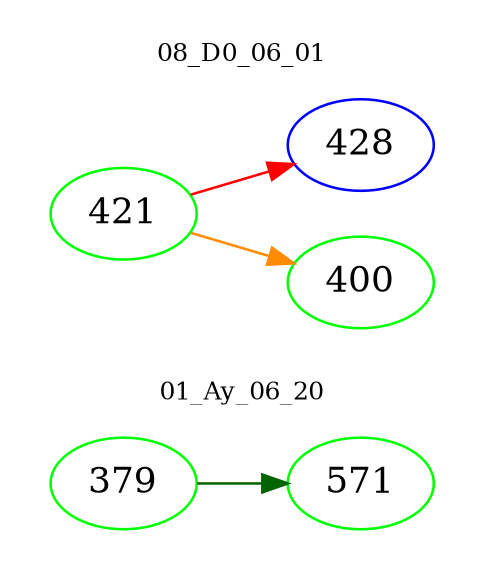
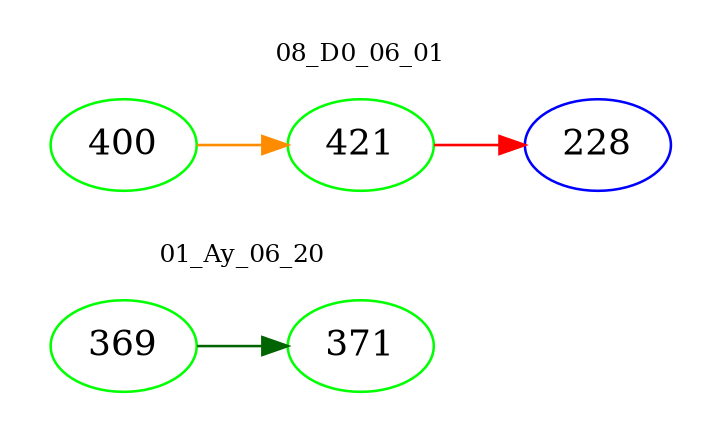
node "428": label "428" -> "228"
edge "421" -> "400": reversed
node "379": label "379" -> "369"
node "571": label "571" -> "371"
